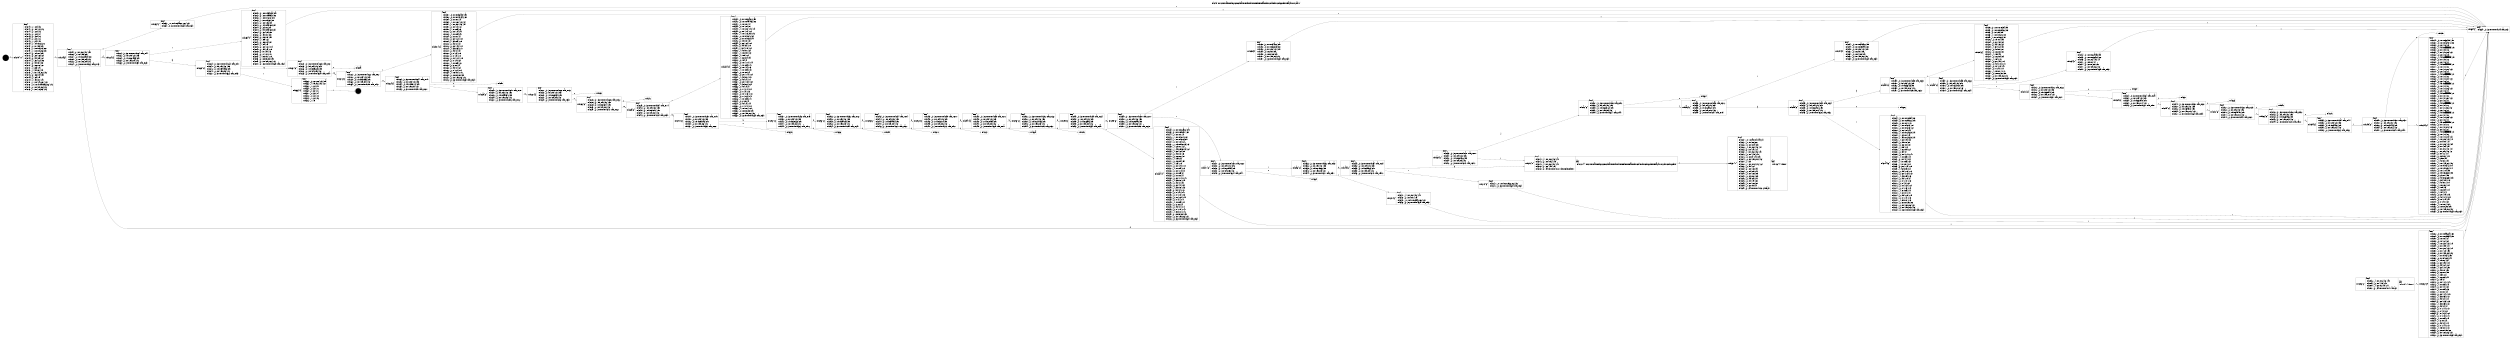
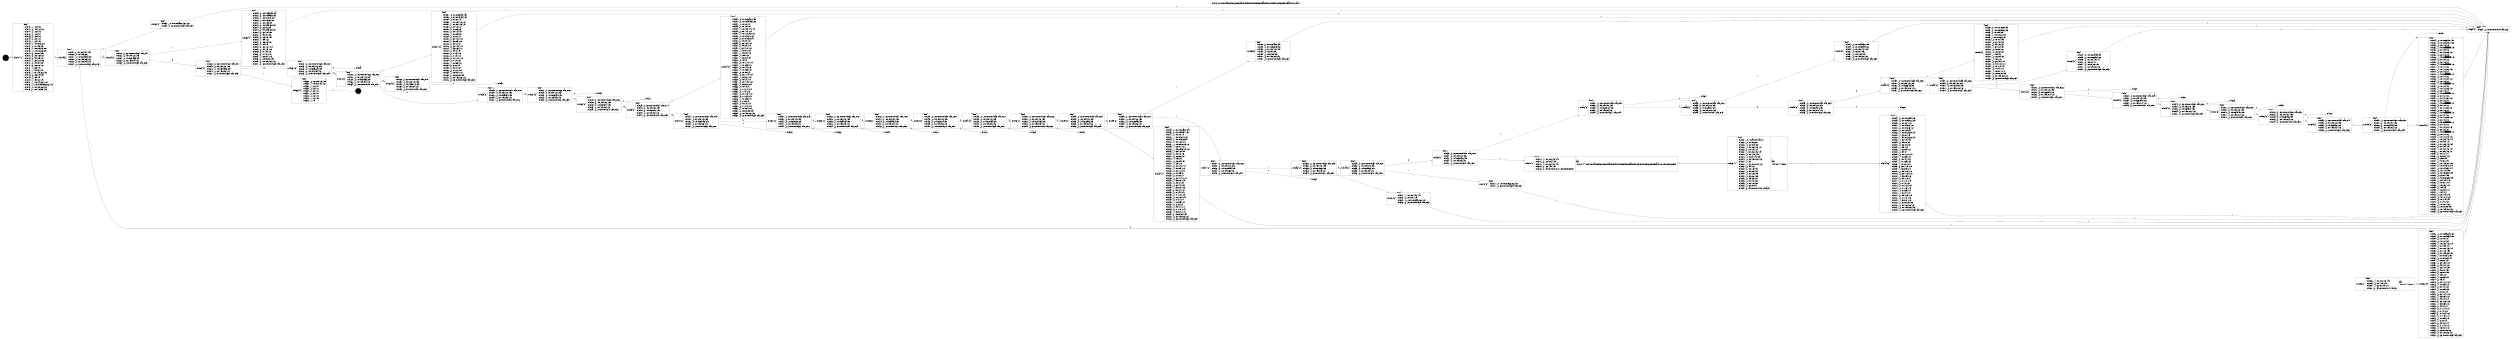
edge "0x40288f [28]" -> "0x4028ab [28]": now "0x402873 [28]" -> "0x4028ab [28]"
edge "0x402abf [28]" -> "0x4030a4 [158]": now "0x403057 [77]" -> "0x4030a4 [158]"
edge "0x402a4f [28]" -> "0x403042 [21]": now "0x402a4f [28]" -> "0x402a6b [28]"
